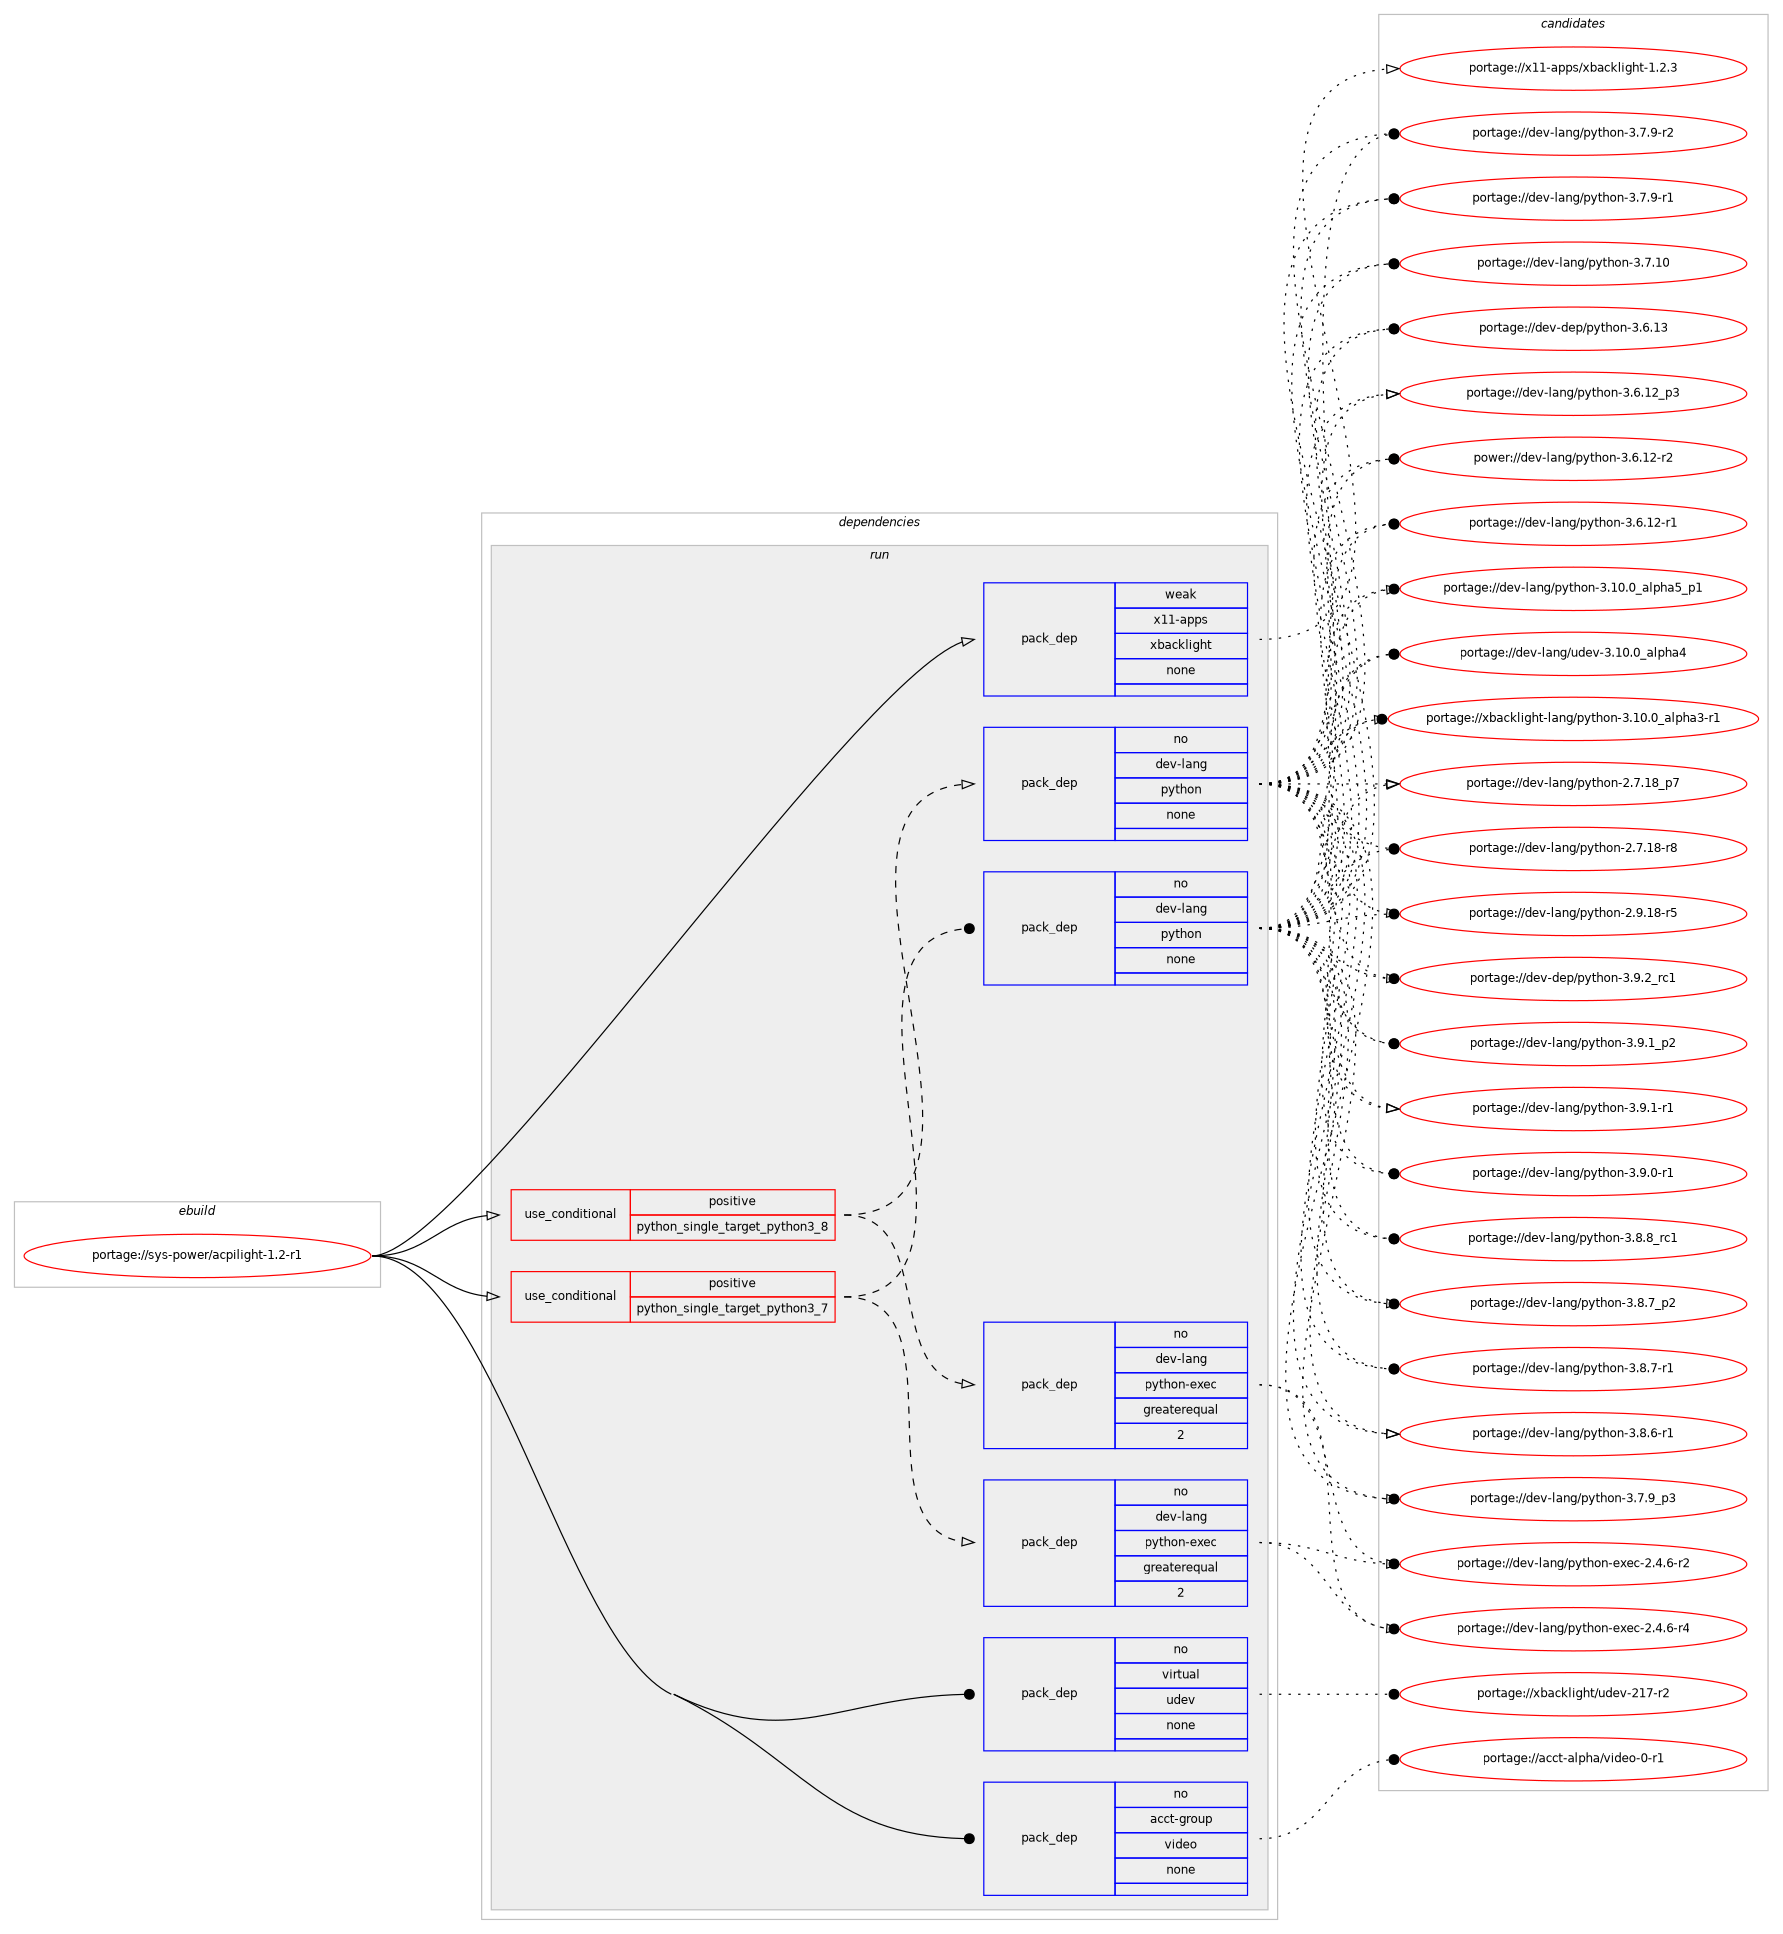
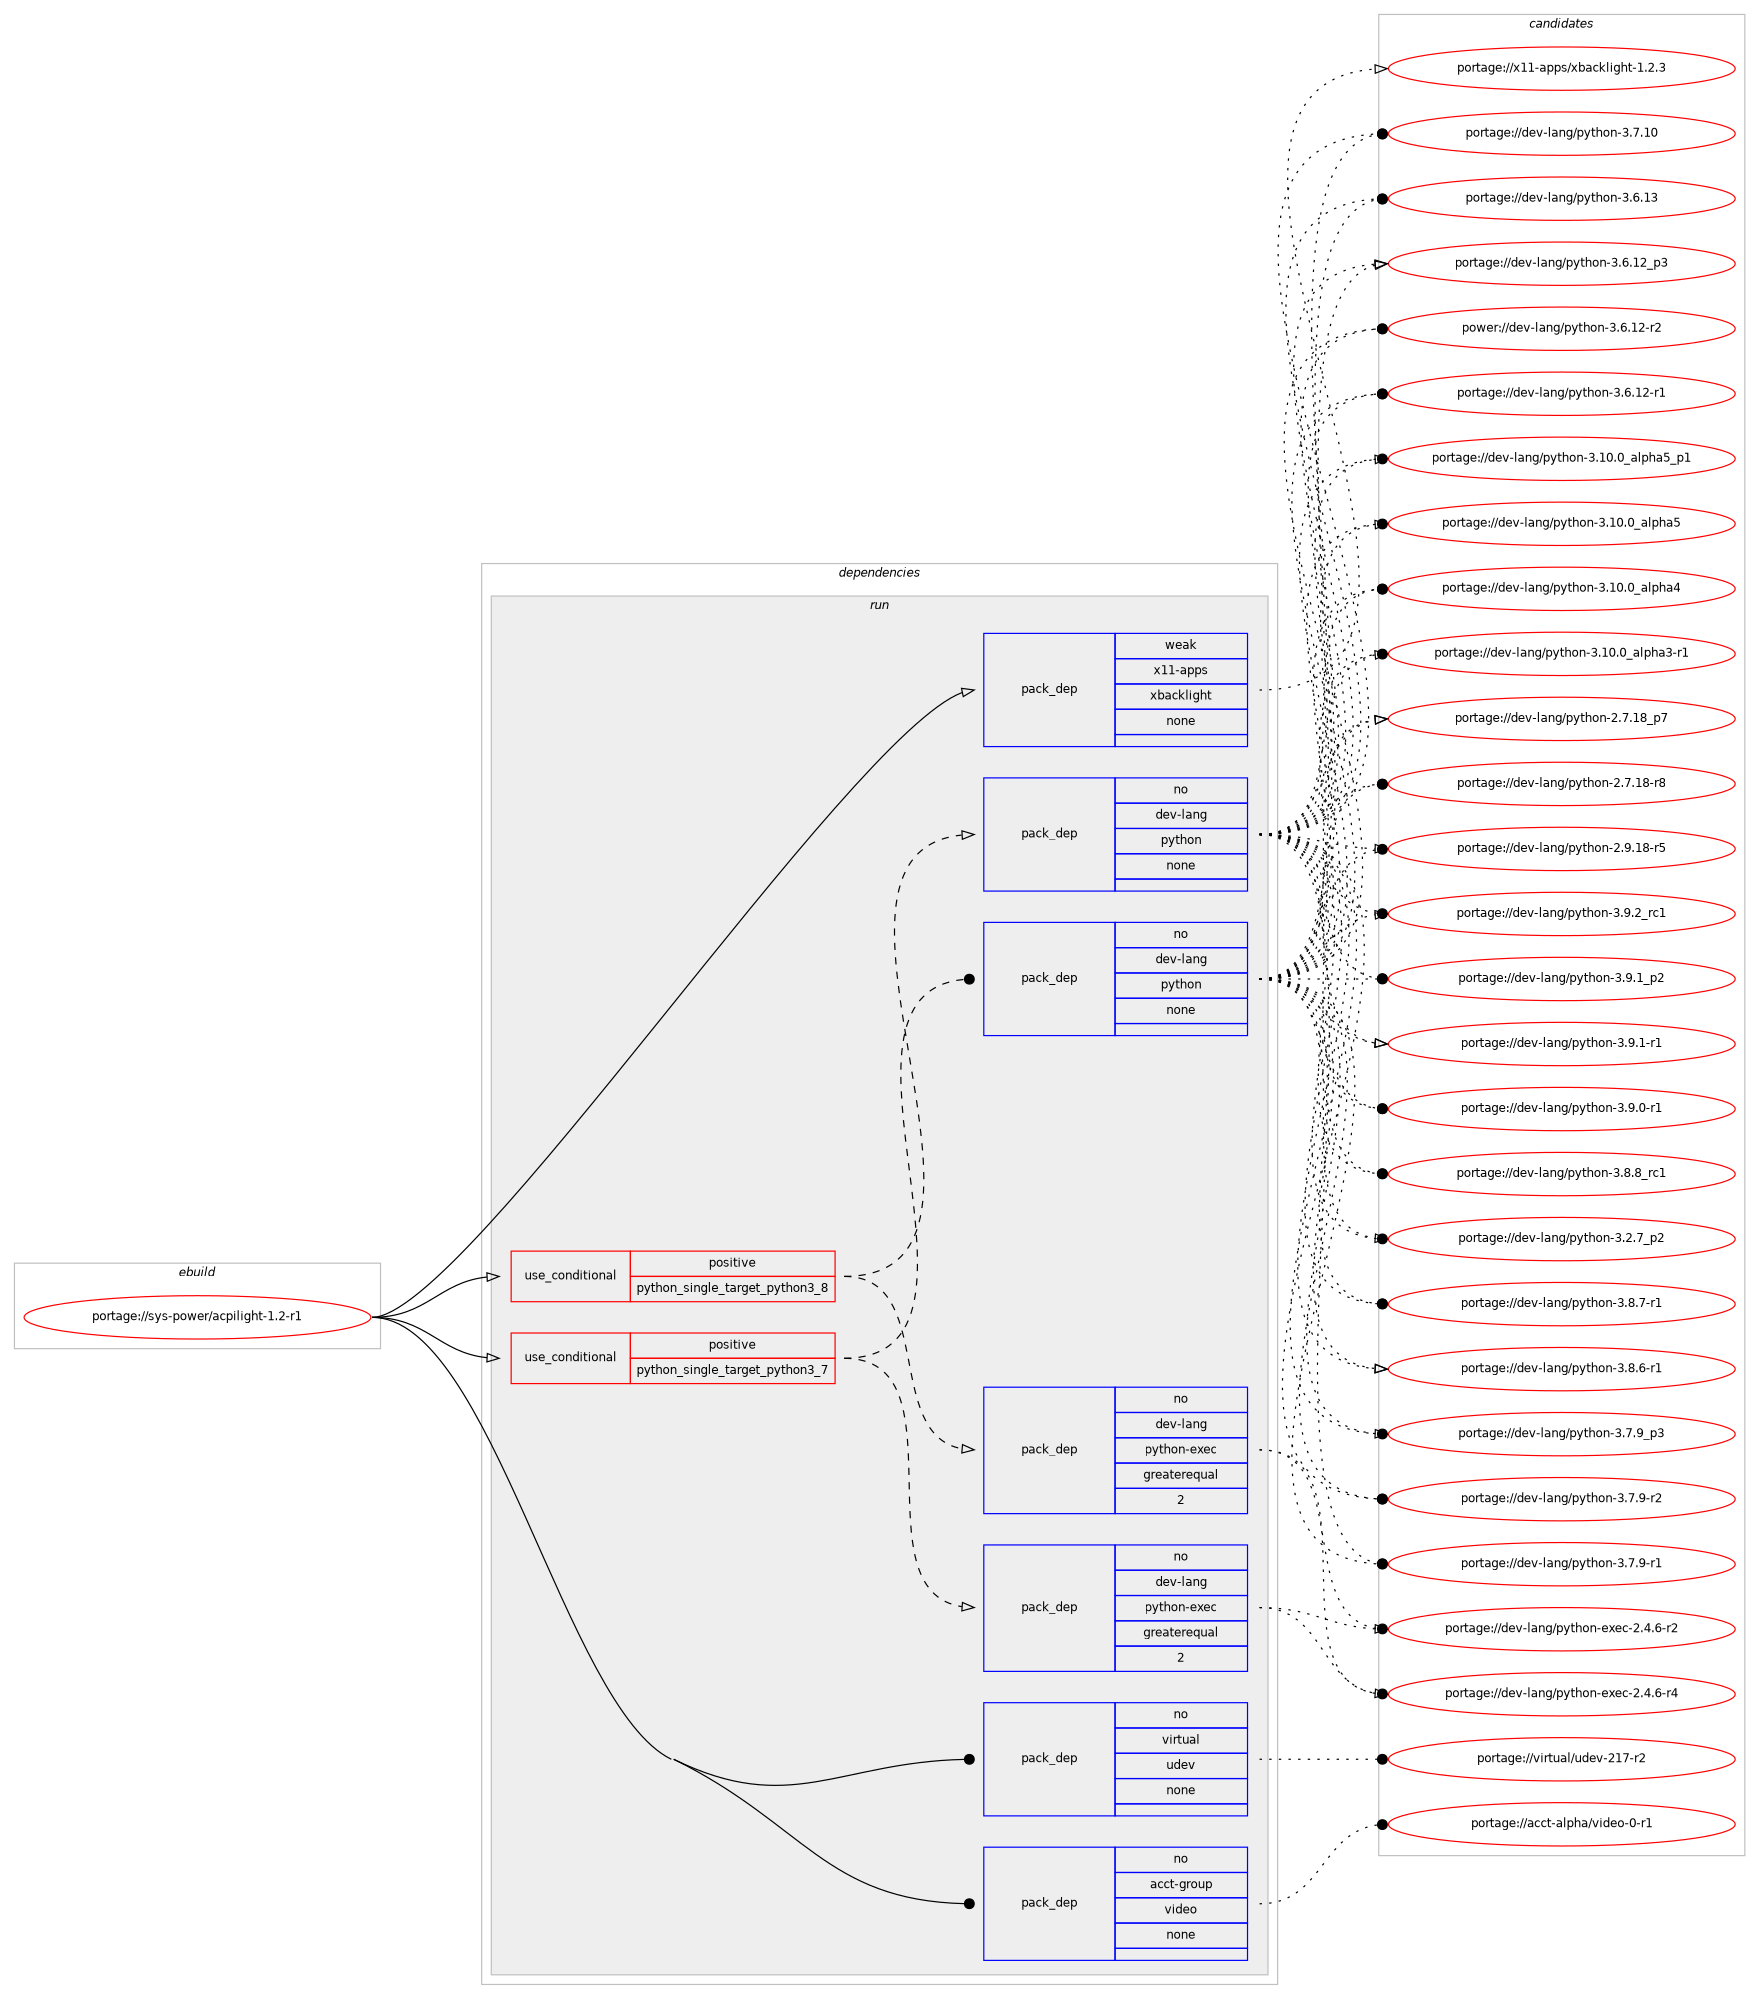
node "portage://dev-dep/python-3.6.13": label "portage://dev-dep/python-3.6.13" -> "portage://dev-lang/python-3.6.13"
node "portage://dev-lang/python-3.10.0_alpha5": added
node "portage://dev-lang/udev-3.10.0_alpha4": label "portage://dev-lang/udev-3.10.0_alpha4" -> "portage://dev-lang/python-3.10.0_alpha4"
node "portage://xbacklight-lang/python-3.10.0_alpha3-r1": label "portage://xbacklight-lang/python-3.10.0_alpha3-r1" -> "portage://dev-lang/python-3.10.0_alpha3-r1"
node "portage://dev-dep/python-3.9.2_rc1": label "portage://dev-dep/python-3.9.2_rc1" -> "portage://dev-lang/python-3.9.2_rc1"
node "portage://dev-lang/python-3.8.7_p2": label "portage://dev-lang/python-3.8.7_p2" -> "portage://dev-lang/python-3.2.7_p2"
node "portage://xbacklight/udev-217-r2": label "portage://xbacklight/udev-217-r2" -> "portage://virtual/udev-217-r2"
